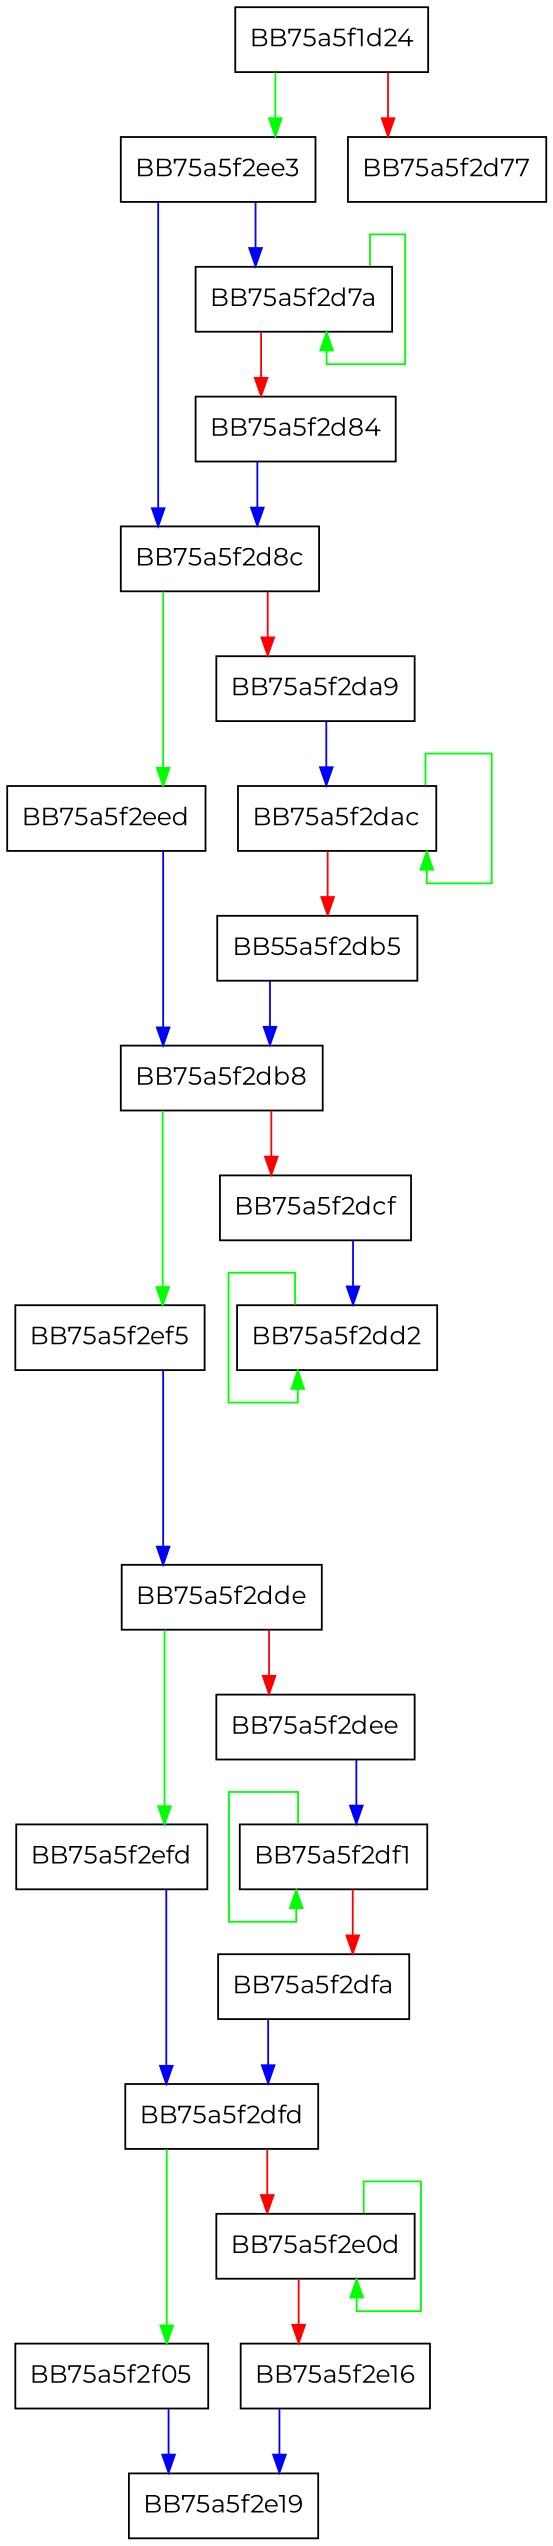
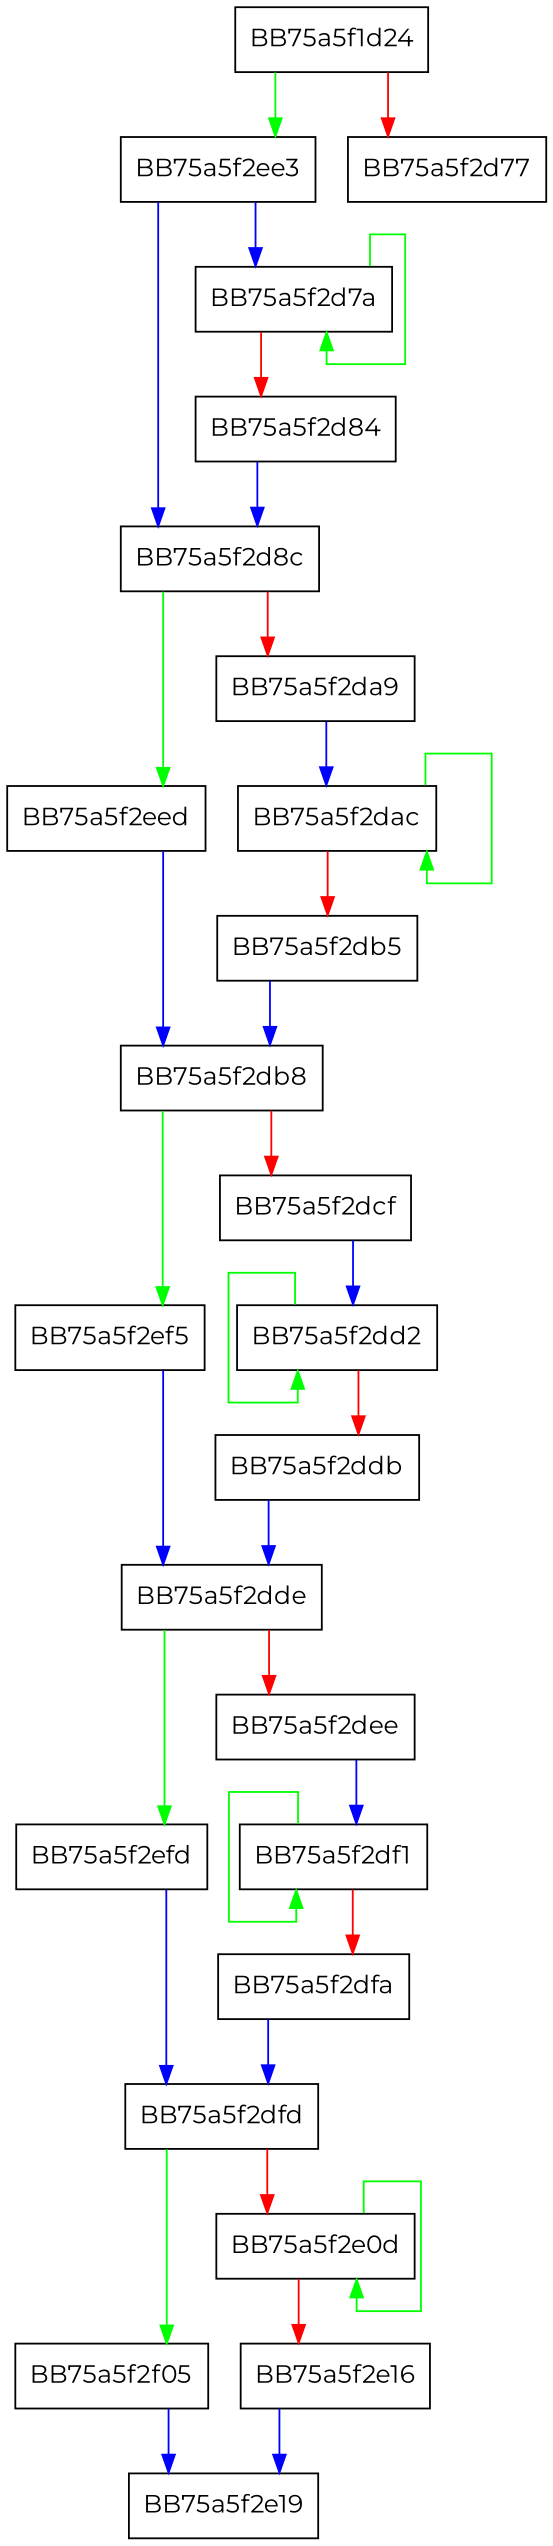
node "BB55a5f2db5": label "BB55a5f2db5" -> "BB75a5f2db5"
node "BB75a5f2ddb": added
